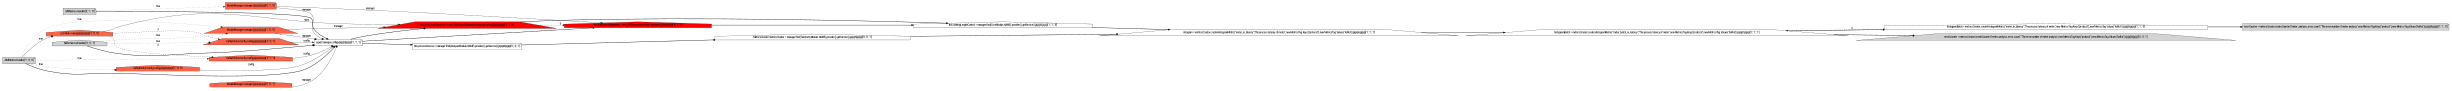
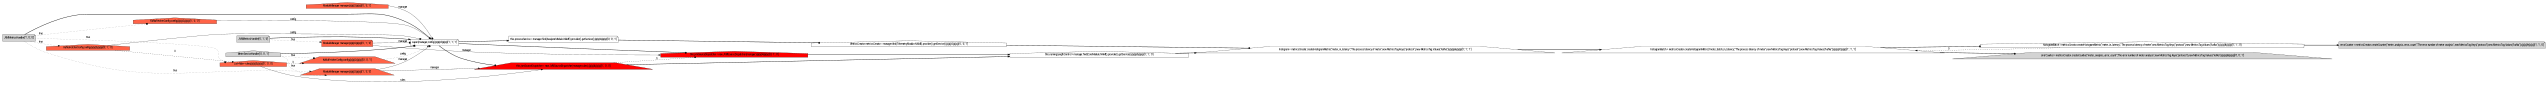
edge "KafkaFetcherConfig config@@@2@@@['0', '0', '1']" -> "super(manager,config)@@@3@@@['1', '1', '1']": style solid -> dotted
edge "JVMMetricsHandler['1', '0', '0']" -> "List<Rule> rules@@@2@@@['1', '0', '0']": style solid -> dotted
edge "List<Rule> rules@@@2@@@['1', '0', '0']" -> "KafkaFetcherConfig config@@@2@@@['0', '1', '0']": reversed
